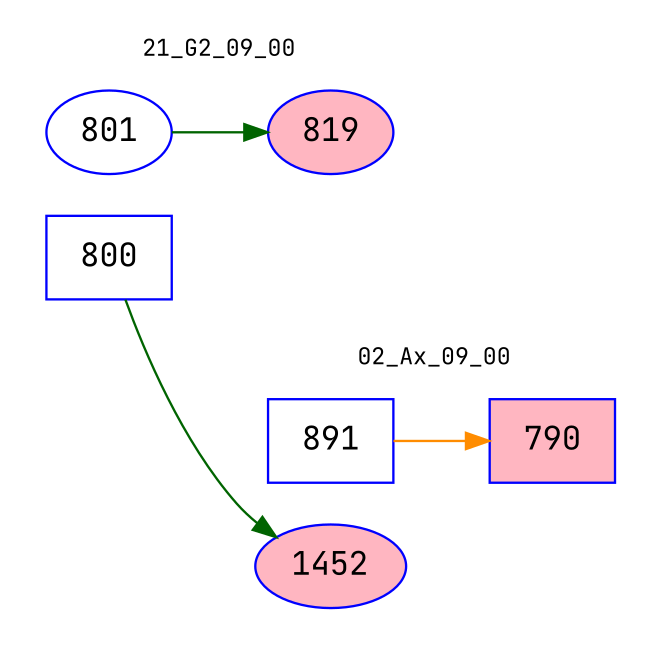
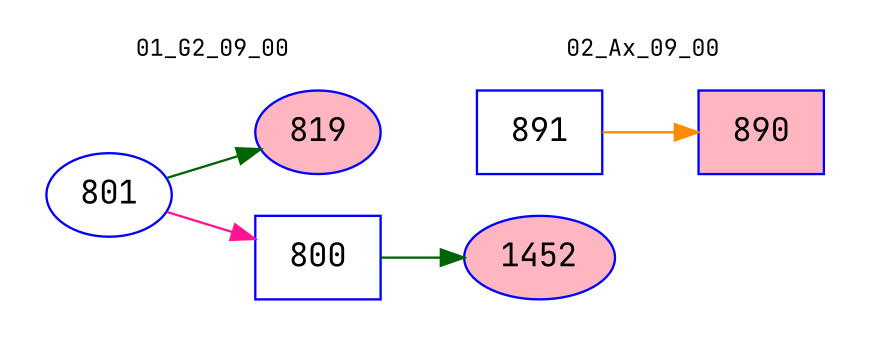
cluster "21_G2_09_00": label "21_G2_09_00" -> "01_G2_09_00"
edge "801" -> "800": added
node "790": label "790" -> "890"
